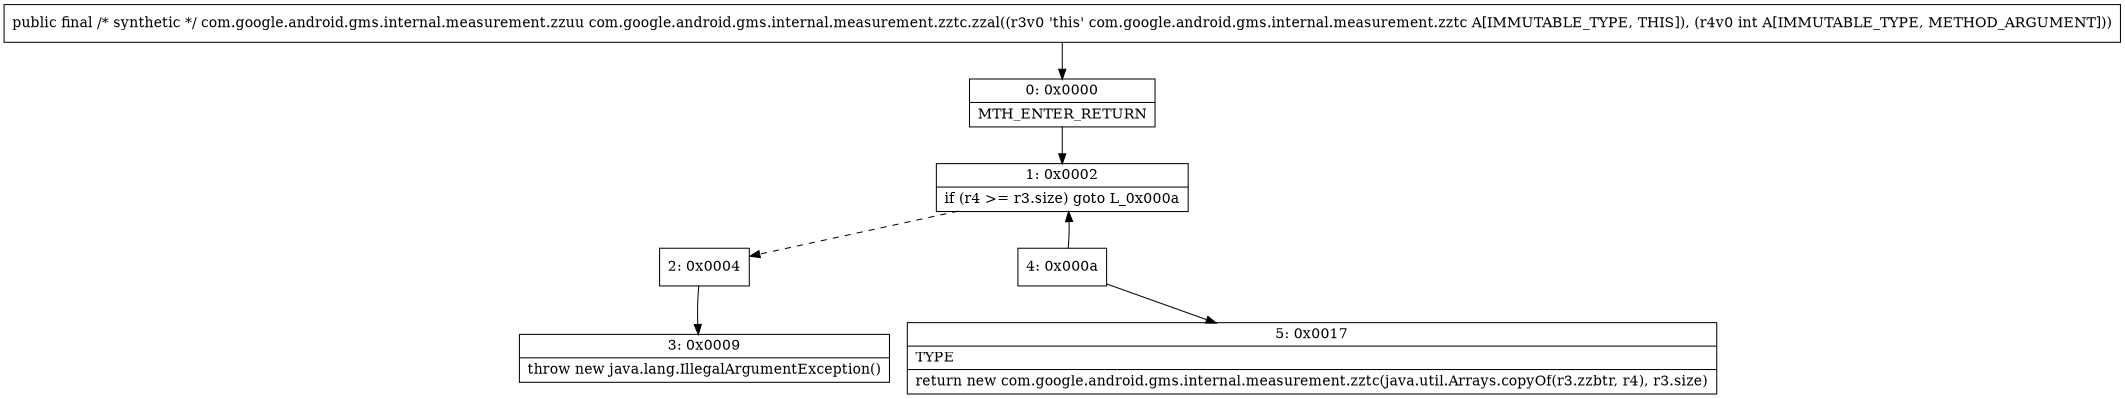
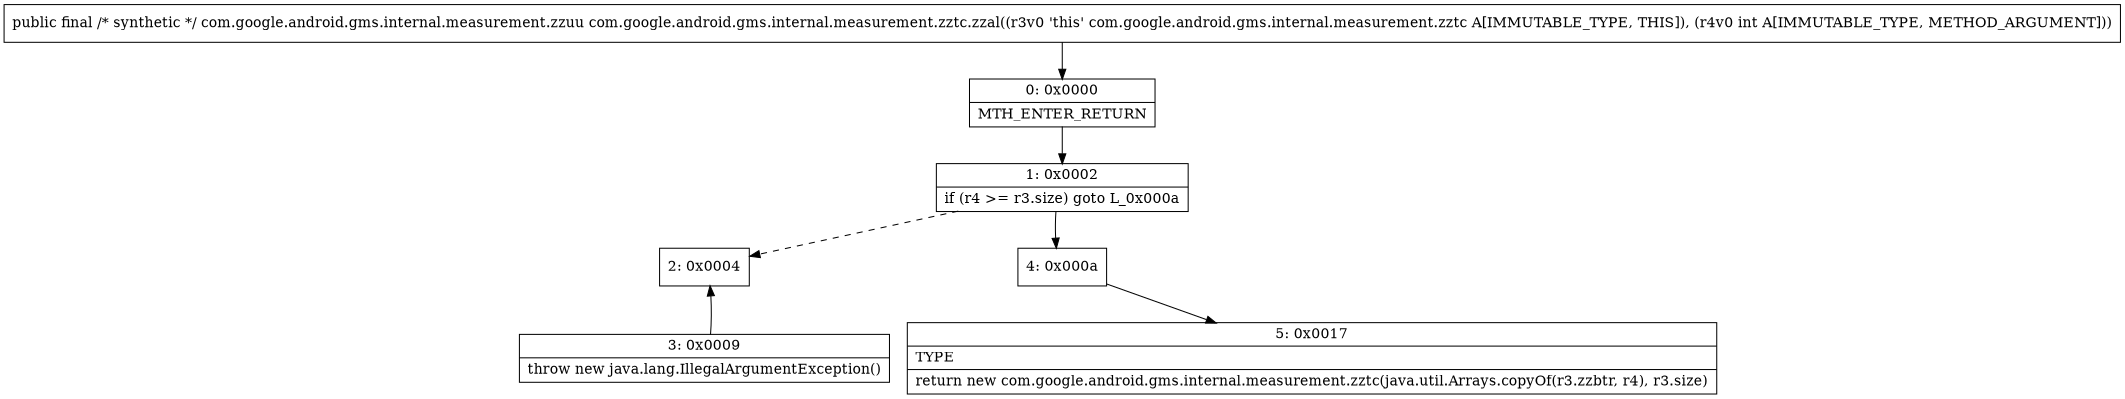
edge "4: 0x000a" -> "1: 0x0002": reversed
edge "2: 0x0004" -> "3: 0x0009": reversed
